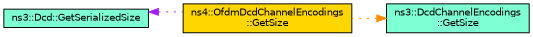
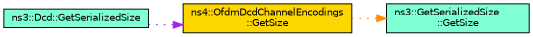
edge "ns4::OfdmDcdChannelEncodings ::GetSize" -> "ns3::Dcd::GetSerializedSize": reversed
node "ns3::DcdChannelEncodings ::GetSize": label "ns3::DcdChannelEncodings ::GetSize" -> "ns3::GetSerializedSize ::GetSize"
